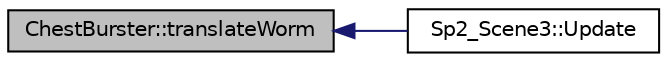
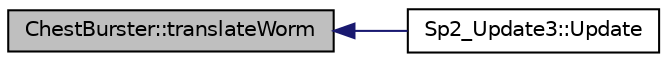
node "Sp2_Scene3::Update": label "Sp2_Scene3::Update" -> "Sp2_Update3::Update"
